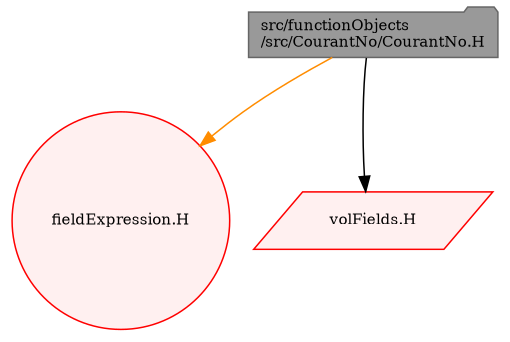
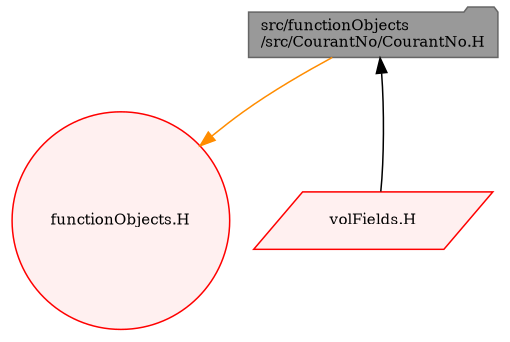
edge "src/functionObjects /src/CourantNo/CourantNo.H" -> "volFields.H": reversed
node "fieldExpression.H": label "fieldExpression.H" -> "functionObjects.H"
